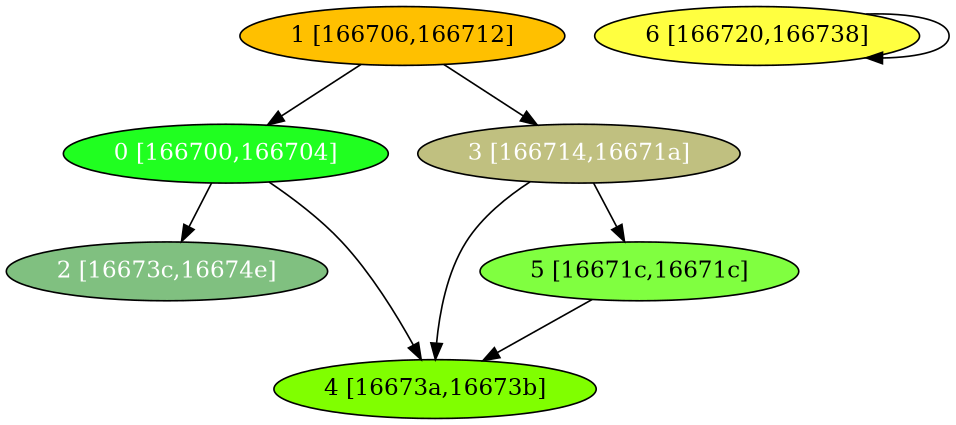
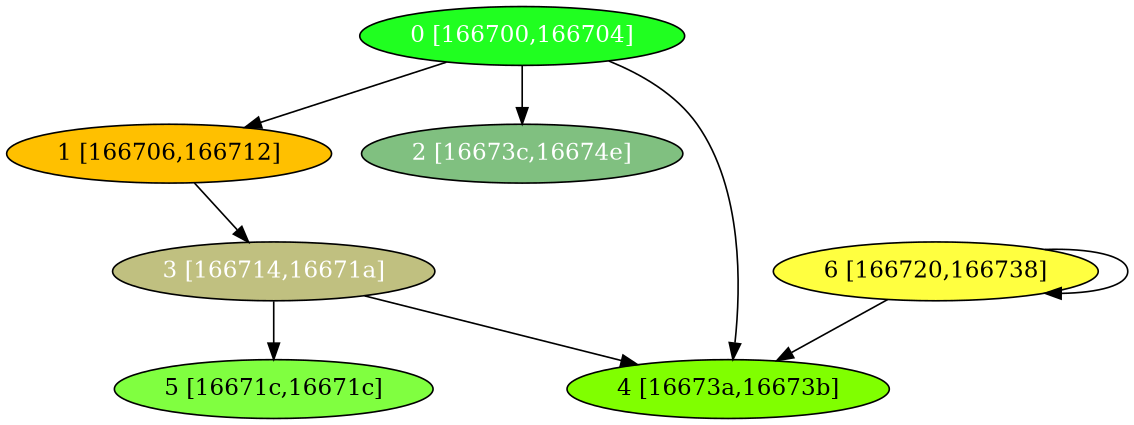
edge "1 [166706,166712]" -> "0 [166700,166704]": reversed
edge "5 [16671c,16671c]" -> "4 [16673a,16673b]": now "6 [166720,166738]" -> "4 [16673a,16673b]"
